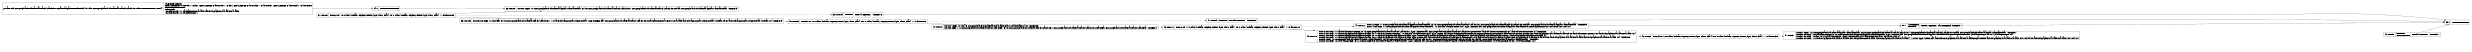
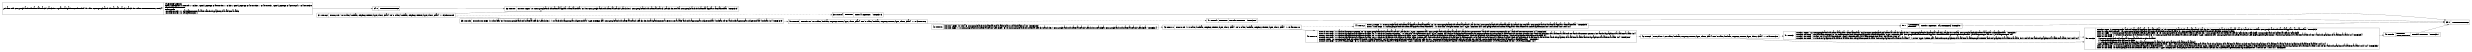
node "48: 0x003e": added
